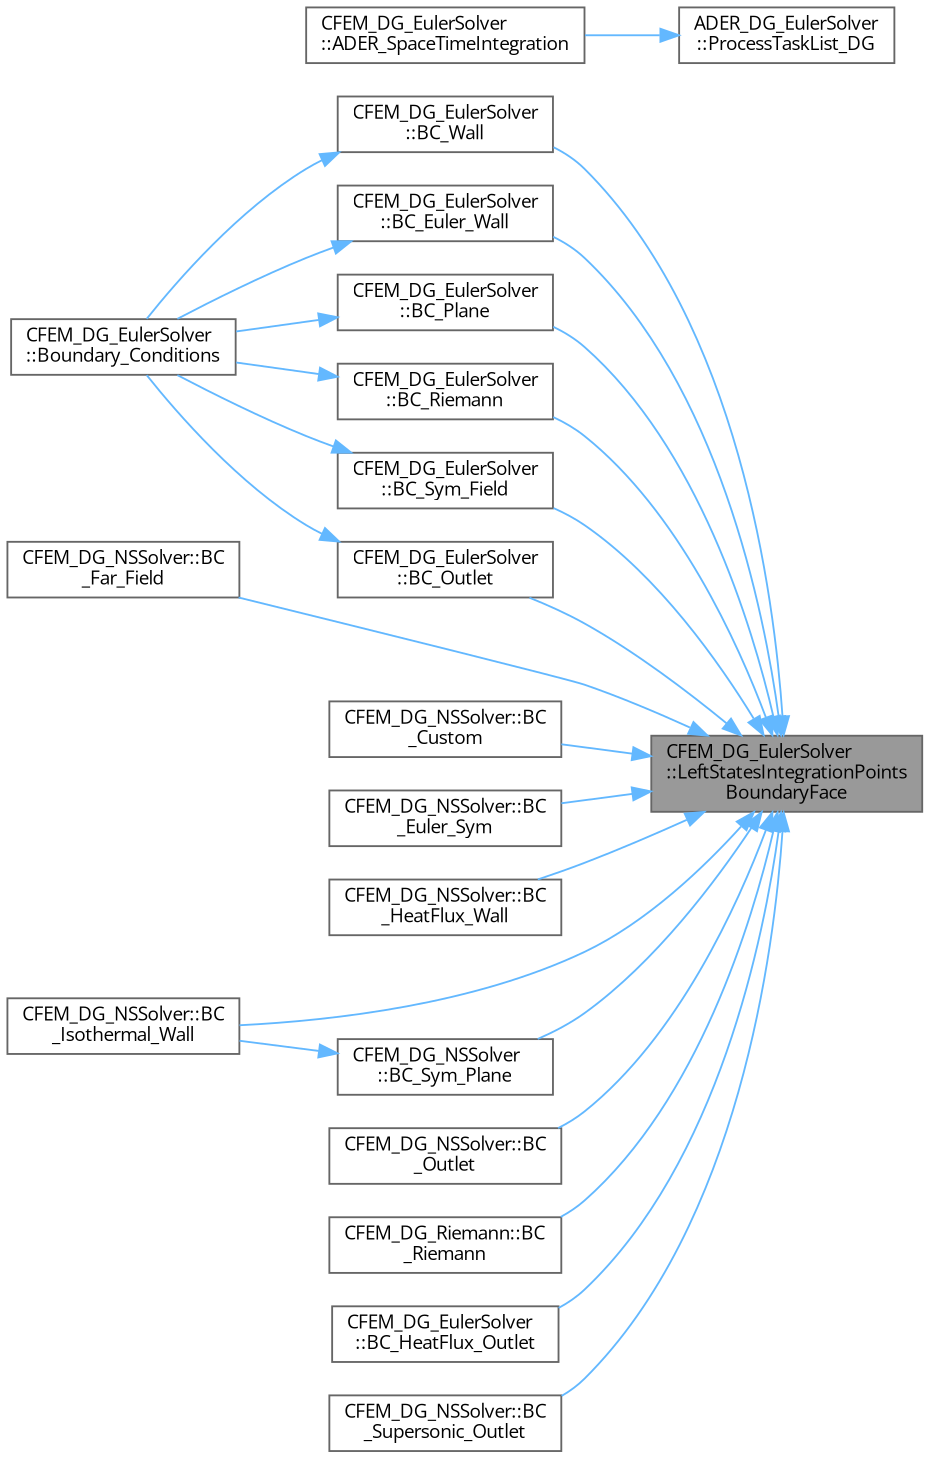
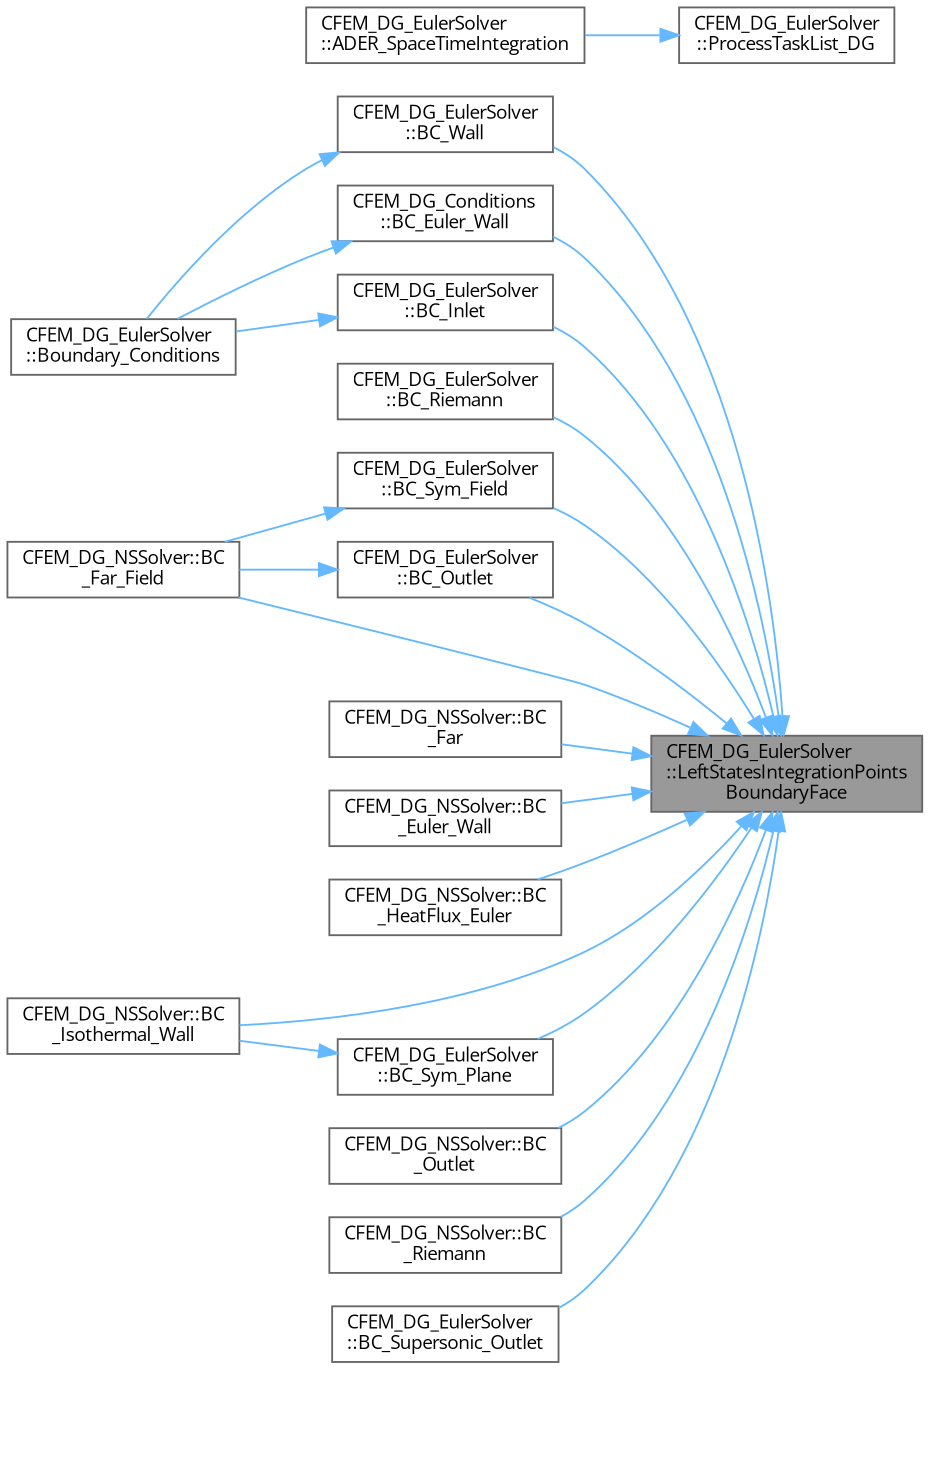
node "ADER_DG_EulerSolver ::ProcessTaskList_DG": label "ADER_DG_EulerSolver ::ProcessTaskList_DG" -> "CFEM_DG_EulerSolver ::ProcessTaskList_DG"
node "CFEM_DG_EulerSolver ::BC_Euler_Wall": label "CFEM_DG_EulerSolver ::BC_Euler_Wall" -> "CFEM_DG_Conditions ::BC_Euler_Wall"
node "CFEM_DG_EulerSolver ::BC_Plane": label "CFEM_DG_EulerSolver ::BC_Plane" -> "CFEM_DG_EulerSolver ::BC_Inlet"
edge "CFEM_DG_EulerSolver ::Boundary_Conditions" -> "CFEM_DG_EulerSolver ::BC_Riemann": removed
edge "CFEM_DG_EulerSolver ::Boundary_Conditions" -> "CFEM_DG_EulerSolver ::BC_Sym_Field": now "CFEM_DG_NSSolver::BC _Far_Field" -> "CFEM_DG_EulerSolver ::BC_Sym_Field"
edge "CFEM_DG_EulerSolver ::Boundary_Conditions" -> "CFEM_DG_EulerSolver ::BC_Outlet": now "CFEM_DG_NSSolver::BC _Far_Field" -> "CFEM_DG_EulerSolver ::BC_Outlet"
node "CFEM_DG_NSSolver::BC _Custom": label "CFEM_DG_NSSolver::BC _Custom" -> "CFEM_DG_NSSolver::BC _Far"
node "CFEM_DG_NSSolver::BC _Euler_Sym": label "CFEM_DG_NSSolver::BC _Euler_Sym" -> "CFEM_DG_NSSolver::BC _Euler_Wall"
node "CFEM_DG_NSSolver::BC _HeatFlux_Wall": label "CFEM_DG_NSSolver::BC _HeatFlux_Wall" -> "CFEM_DG_NSSolver::BC _HeatFlux_Euler"
node "CFEM_DG_NSSolver ::BC_Sym_Plane": label "CFEM_DG_NSSolver ::BC_Sym_Plane" -> "CFEM_DG_EulerSolver ::BC_Sym_Plane"
node "CFEM_DG_Riemann::BC _Riemann": label "CFEM_DG_Riemann::BC _Riemann" -> "CFEM_DG_NSSolver::BC _Riemann"
node "CFEM_DG_EulerSolver ::BC_HeatFlux_Outlet": label "CFEM_DG_EulerSolver ::BC_HeatFlux_Outlet" -> "CFEM_DG_EulerSolver ::BC_Supersonic_Outlet"
node "CFEM_DG_NSSolver::BC _Supersonic_Outlet": removed
